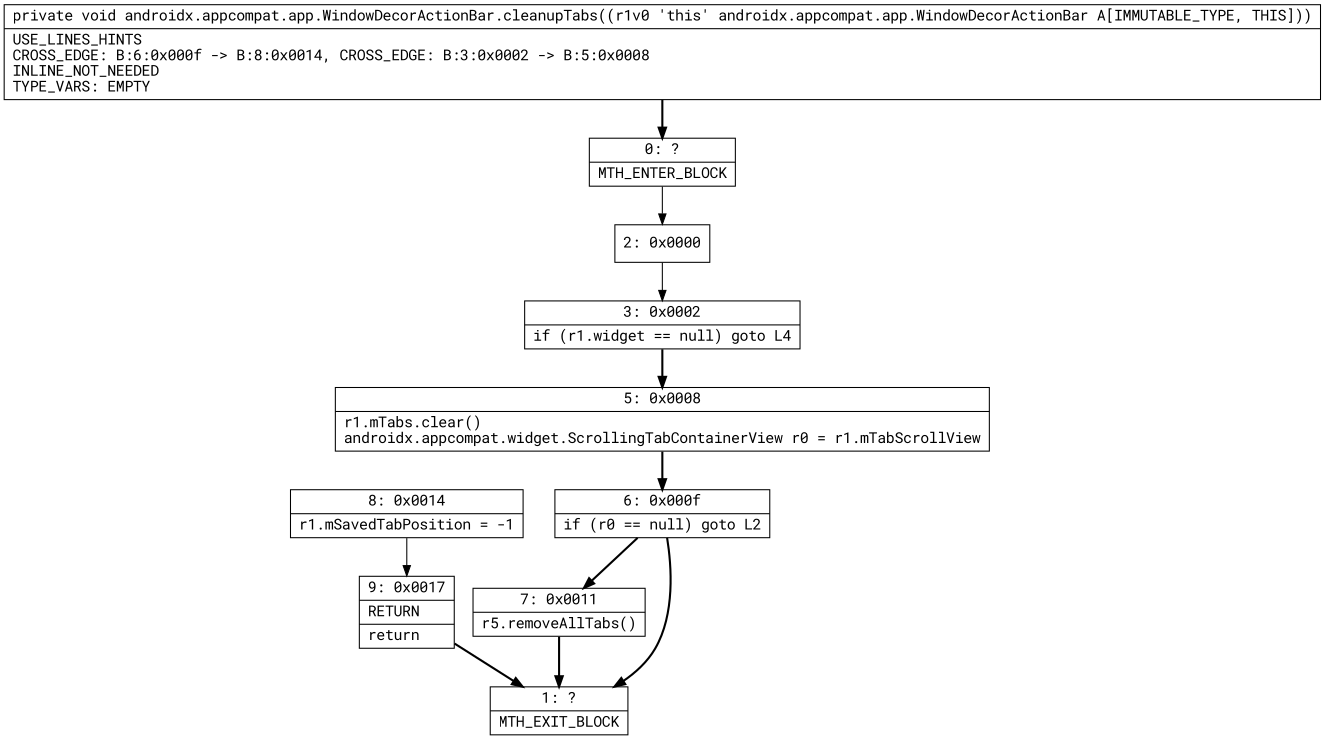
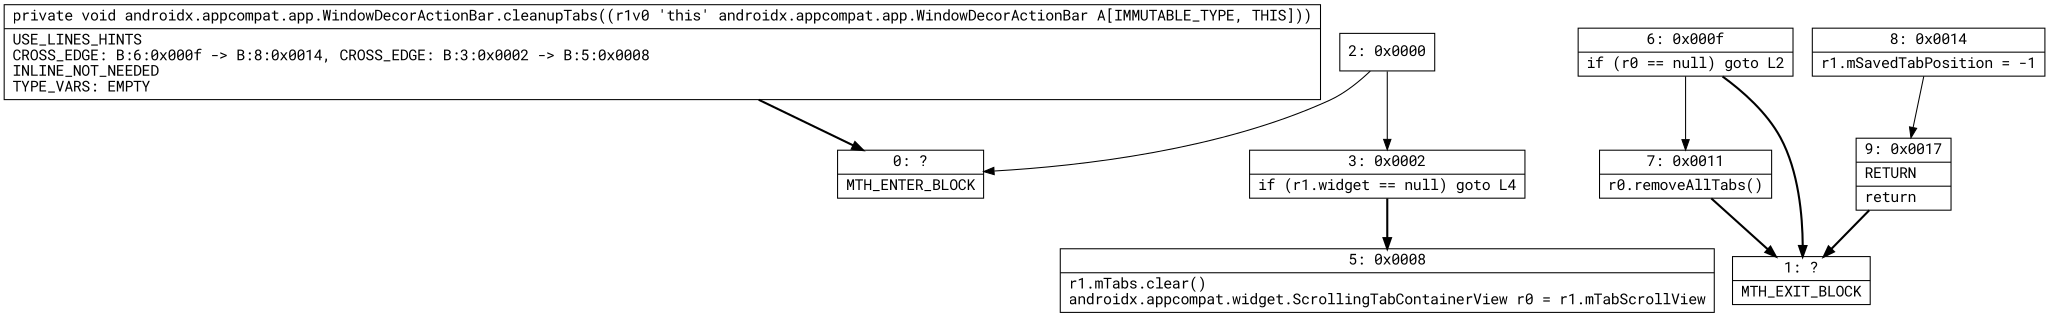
edge "0: ?" -> "2: 0x0000": reversed
edge "5: 0x0008" -> "6: 0x000f": removed
edge "6: 0x000f" -> "7: 0x0011": style bold -> solid
node "7: 0x0011": text "r5.removeAllTabs()" -> "r0.removeAllTabs()"
